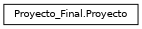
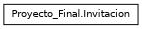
node "Proyecto_Final.Proyecto": label "Proyecto_Final.Proyecto" -> "Proyecto_Final.Invitacion"
